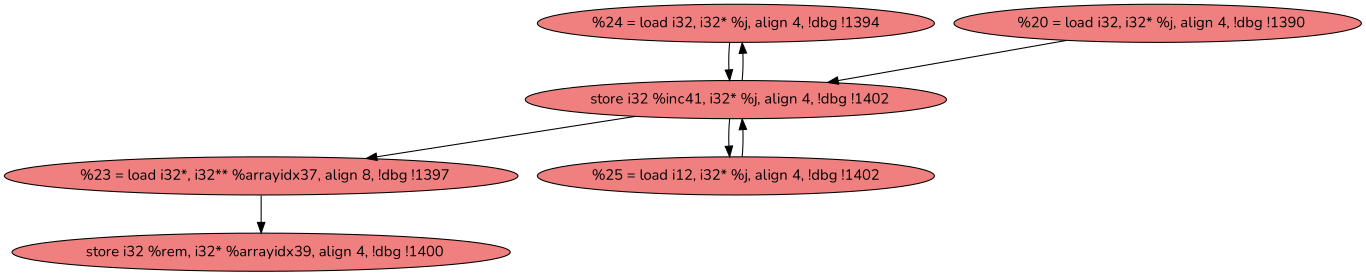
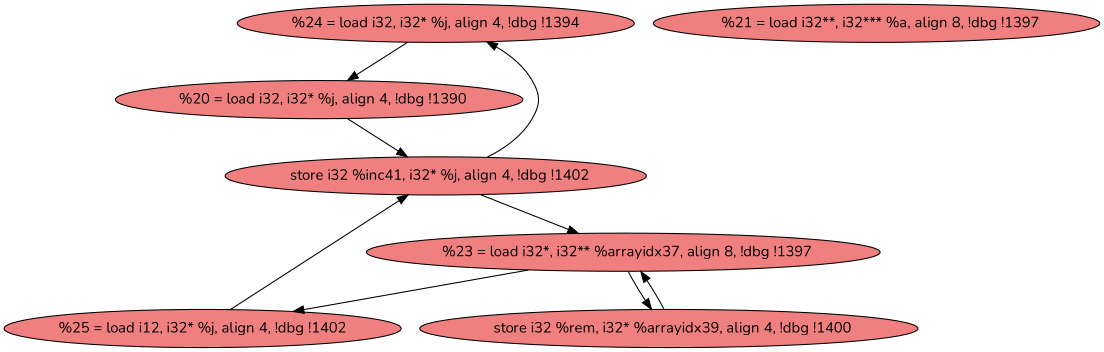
node "%21 = load i32**, i32*** %a, align 8, !dbg !1397": added
edge "%24 = load i32, i32* %j, align 4, !dbg !1394" -> "store i32 %inc41, i32* %j, align 4, !dbg !1402": now "%24 = load i32, i32* %j, align 4, !dbg !1394" -> "%20 = load i32, i32* %j, align 4, !dbg !1390"
edge "store i32 %inc41, i32* %j, align 4, !dbg !1402" -> "%25 = load i12, i32* %j, align 4, !dbg !1402": now "%23 = load i32*, i32** %arrayidx37, align 8, !dbg !1397" -> "%25 = load i12, i32* %j, align 4, !dbg !1402"
edge "store i32 %rem, i32* %arrayidx39, align 4, !dbg !1400" -> "%23 = load i32*, i32** %arrayidx37, align 8, !dbg !1397": added
